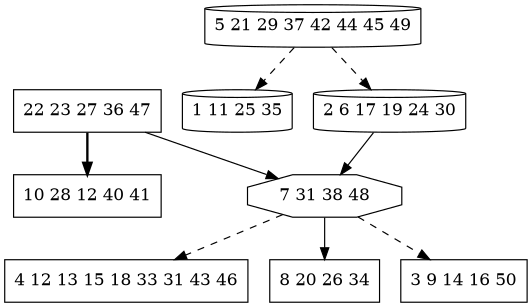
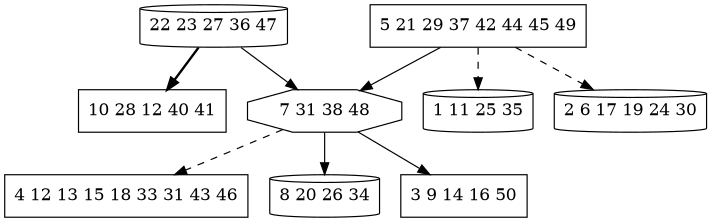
node "5 21 29 37 42 44 45 49": shape cylinder -> box
node "22 23 27 36 47": shape box -> cylinder
edge "2 6 17 19 24 30" -> "7 31 38 48": now "5 21 29 37 42 44 45 49" -> "7 31 38 48"
edge "7 31 38 48" -> "3 9 14 16 50": style dashed -> solid
node "8 20 26 34": shape box -> cylinder
